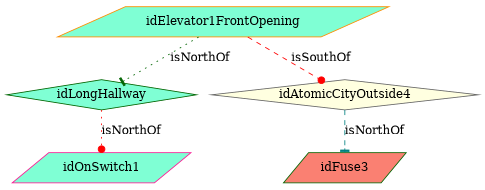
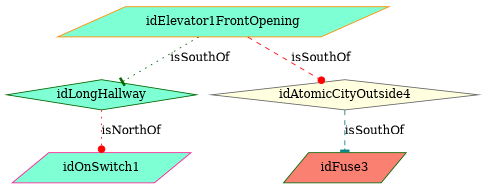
edge "idElevator1FrontOpening" -> "idLongHallway": label "isNorthOf" -> "isSouthOf"
edge "idAtomicCityOutside4" -> "idFuse3": label "isNorthOf" -> "isSouthOf"
